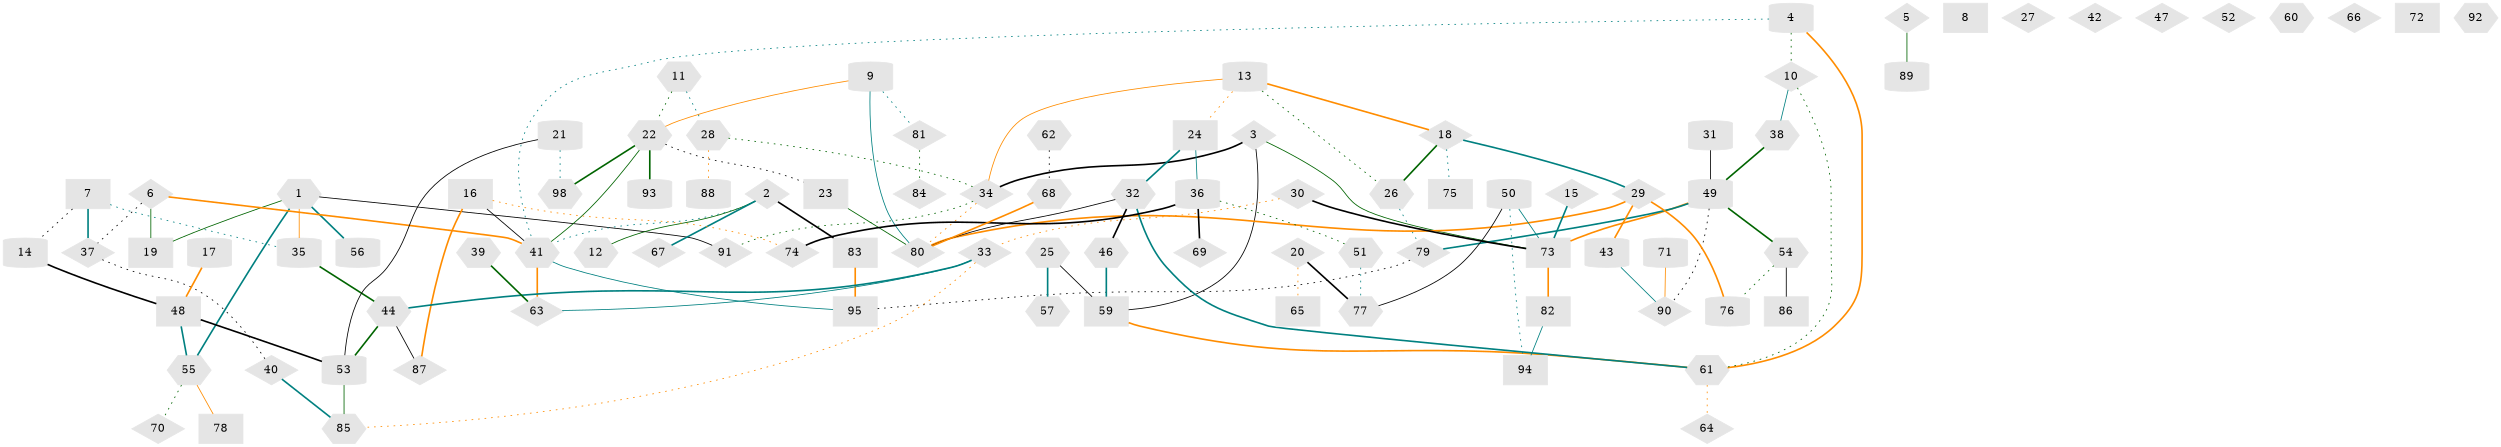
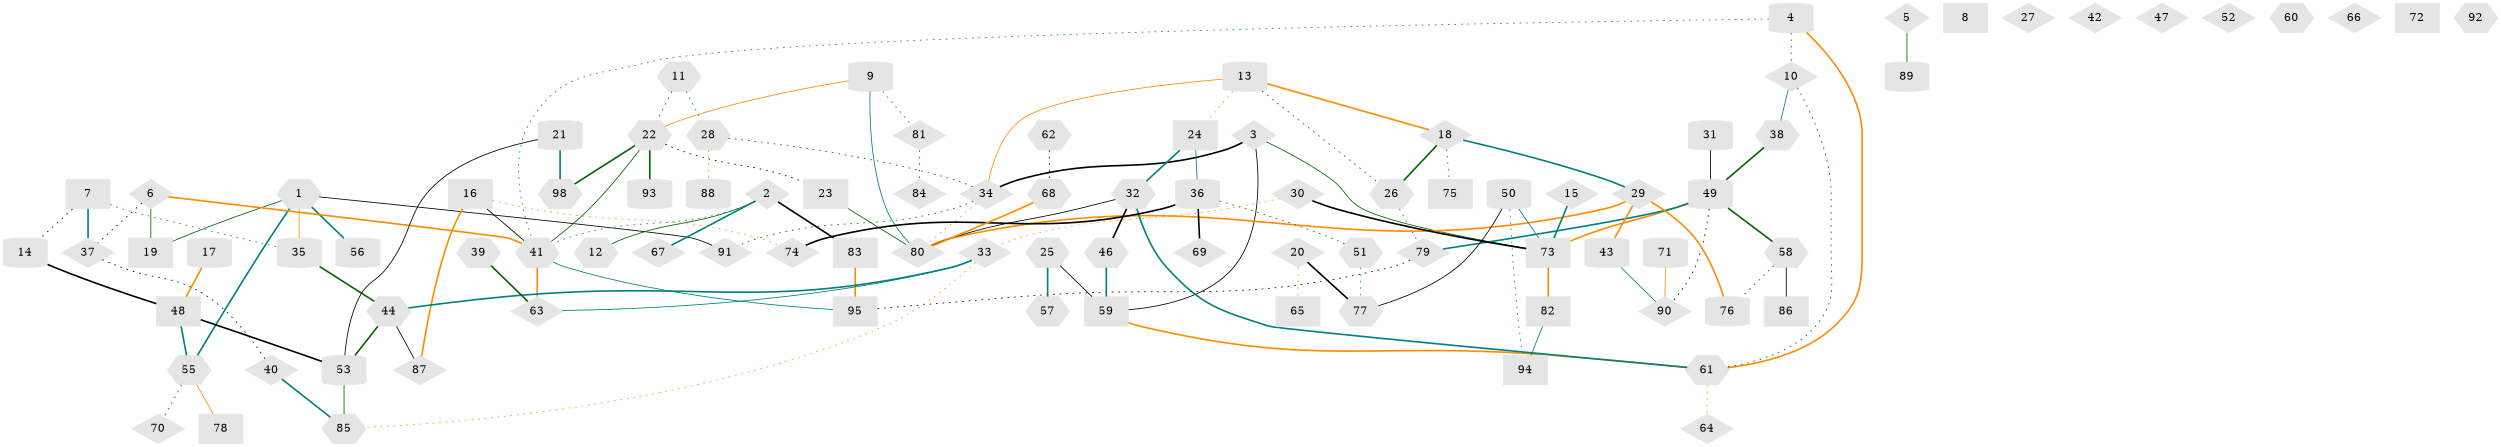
edge "21" -- "98": style dotted -> bold
node "54": label "54" -> "58"
